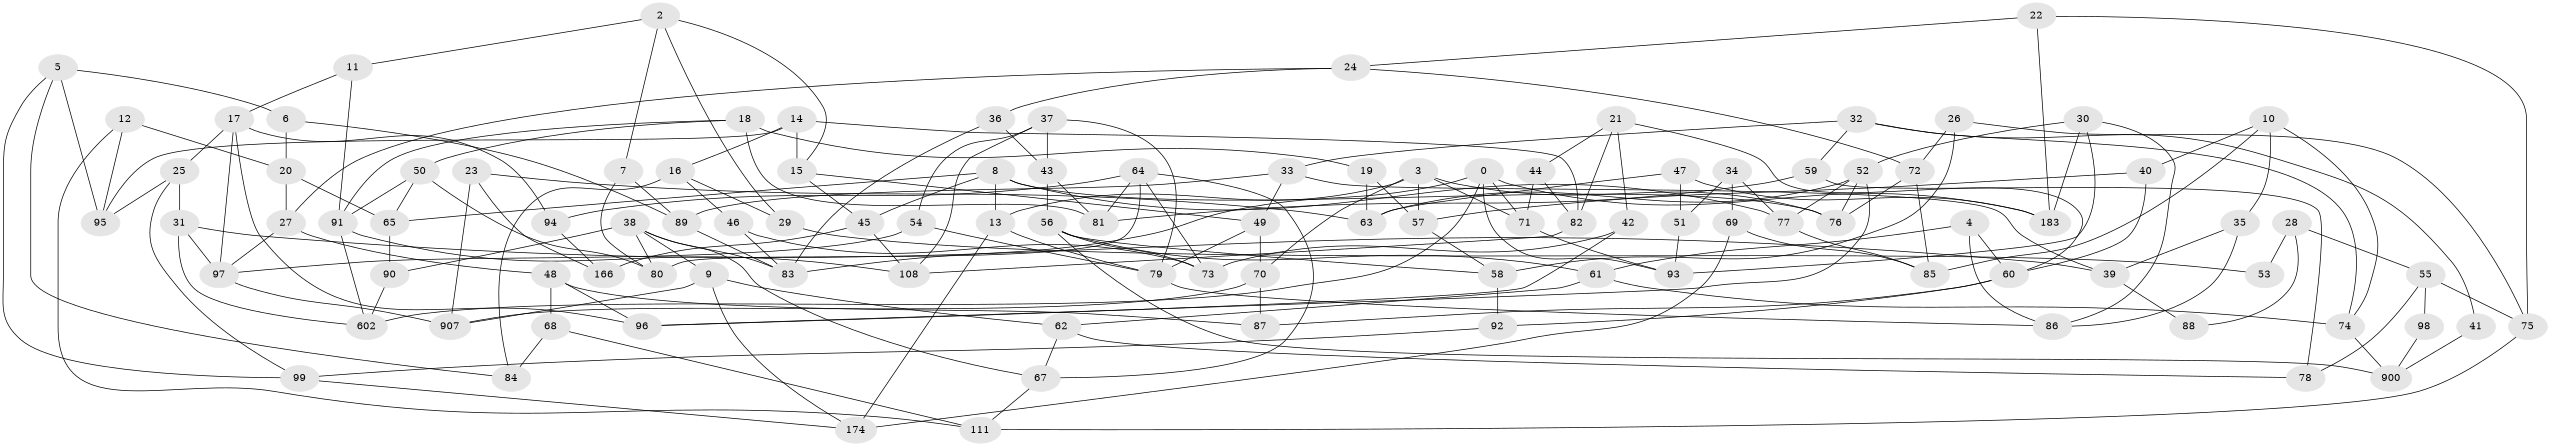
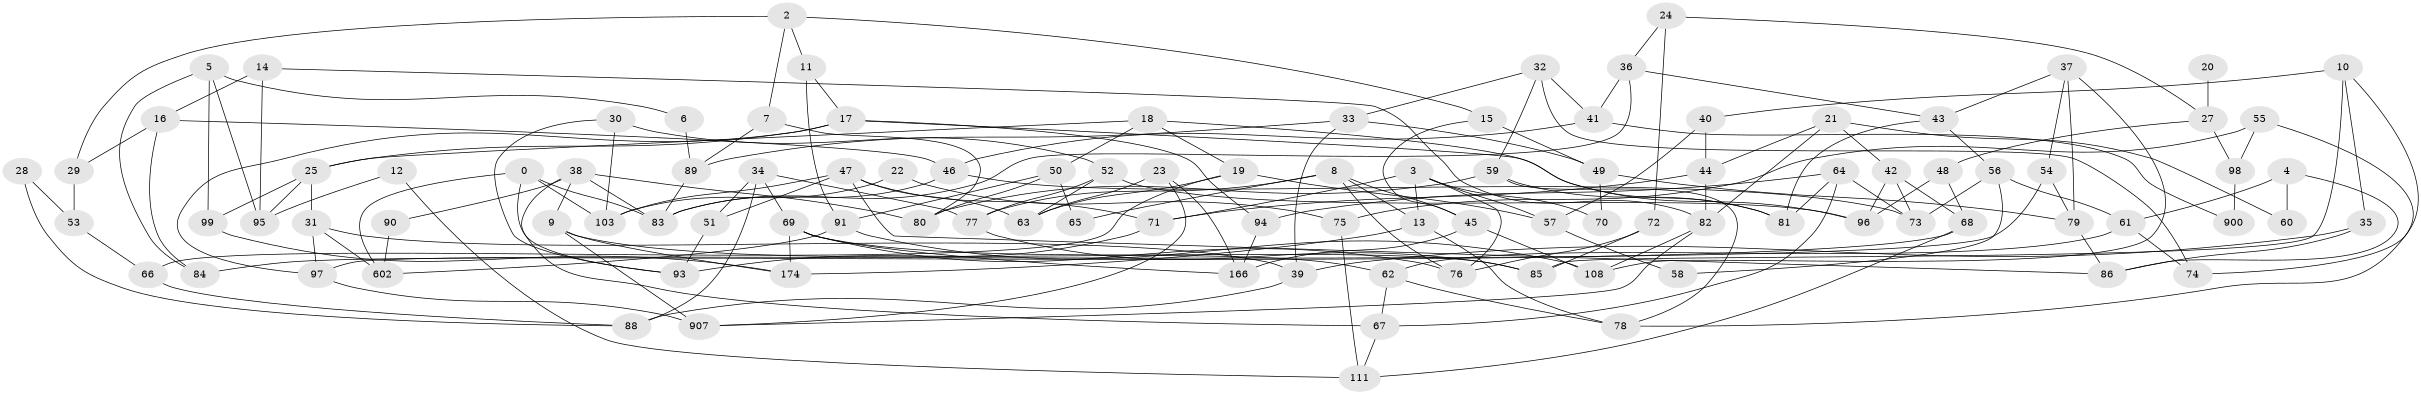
edge "22" -- "24": removed
edge "36" -- "41": added
node "26": removed
edge "18" -- "91": now "18" -- "25"
edge "41" -- "46": added
edge "12" -- "20": removed
edge "14" -- "15": removed
edge "6" -- "20": removed
edge "20" -- "65": removed
edge "0" -- "71": now "47" -- "71"
edge "42" -- "68": added
edge "52" -- "76": now "69" -- "76"
node "183": label "183" -> "103"
edge "30" -- "86": now "47" -- "86"
edge "27" -- "97": now "27" -- "98"
edge "65" -- "90": removed
edge "40" -- "60": now "40" -- "44"
edge "28" -- "55": removed
edge "13" -- "79": now "13" -- "78"
edge "64" -- "80": now "59" -- "80"
edge "69" -- "166": added
node "66": added
edge "34" -- "88": added
edge "70" -- "907": now "82" -- "907"
node "87": removed
node "92": removed
edge "74" -- "900": removed
edge "56" -- "900": removed
